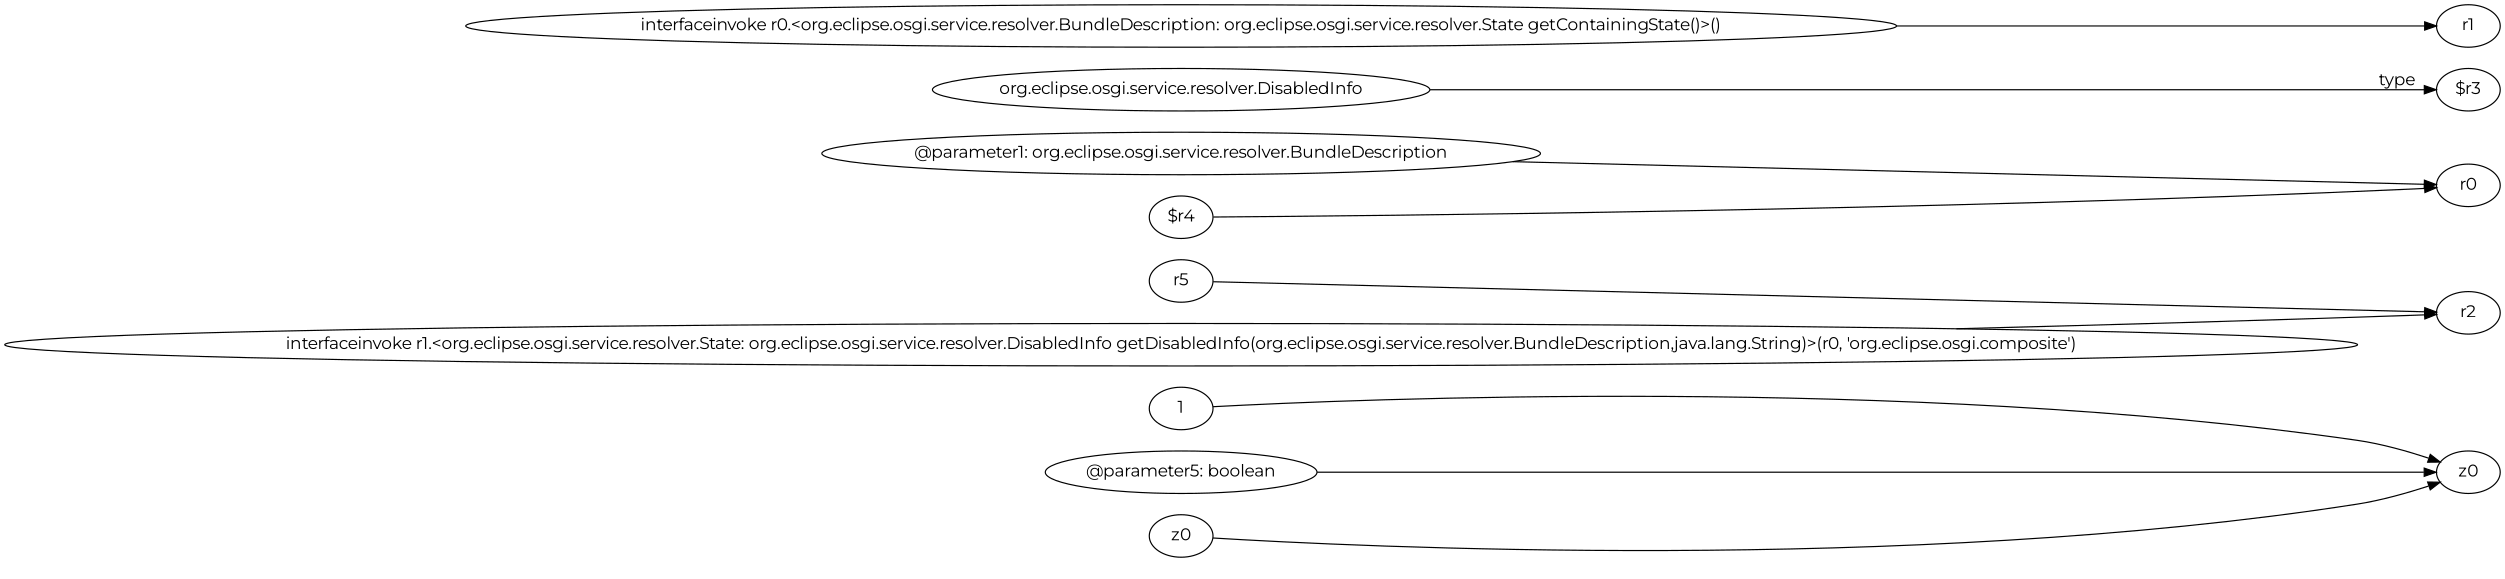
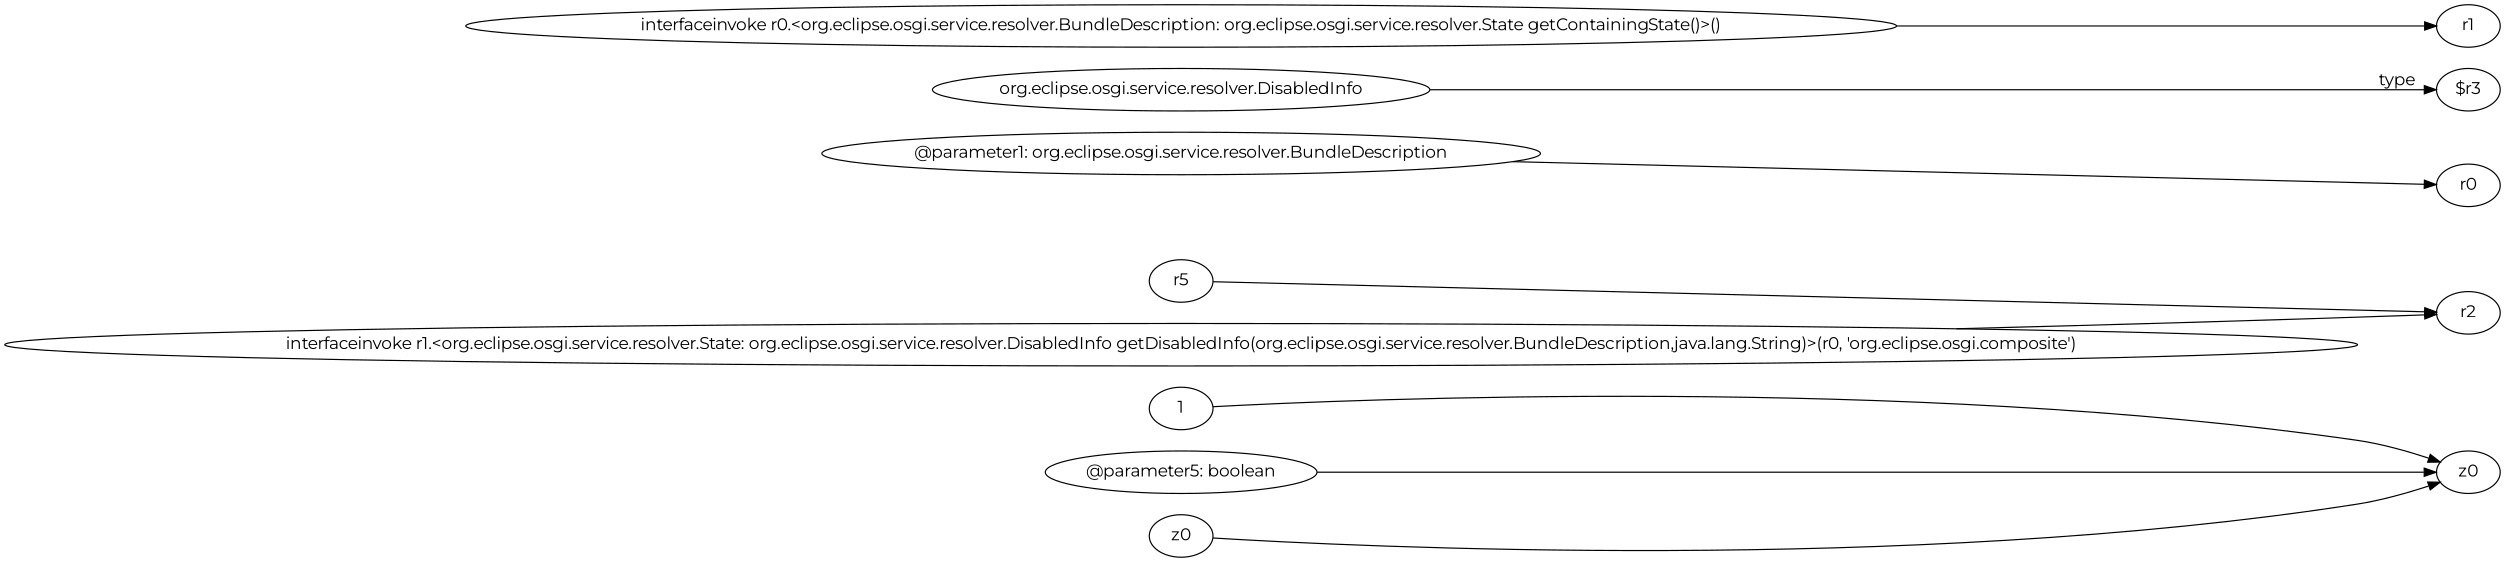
node "$r4": removed
